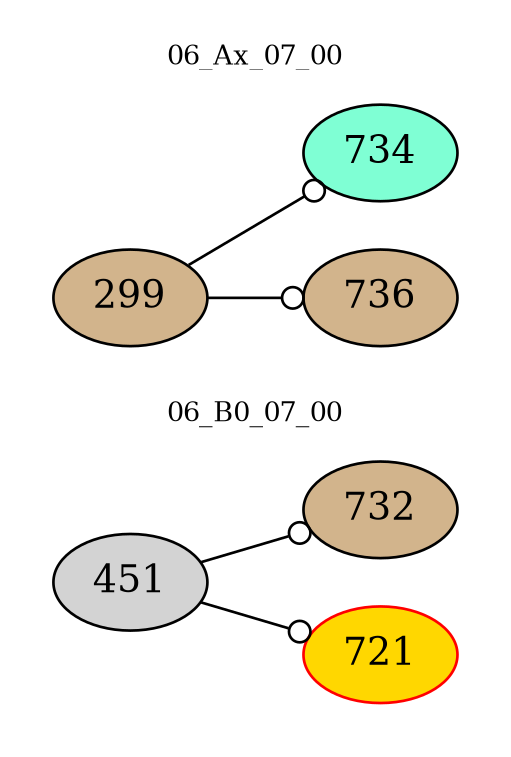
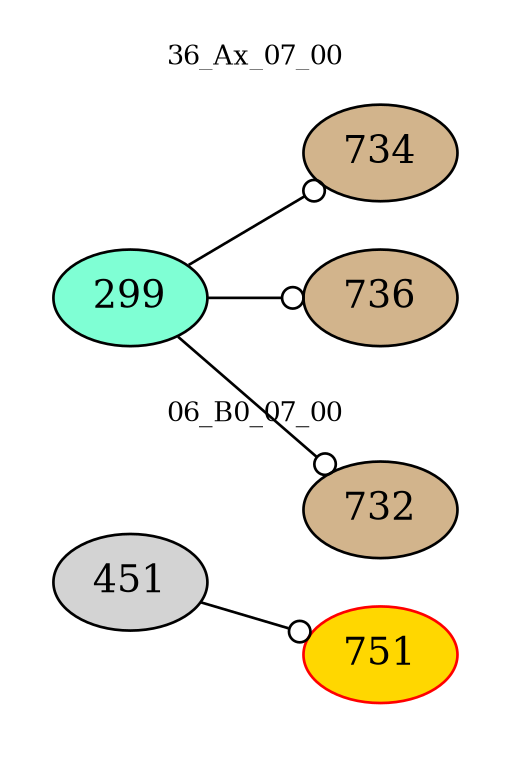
cluster "06_Ax_07_00": label "06_Ax_07_00" -> "36_Ax_07_00"
node "734": fillcolor aquamarine -> tan
node "299": fillcolor tan -> aquamarine
edge "451" -> "732": now "299" -> "732"
node "721": label "721" -> "751"
